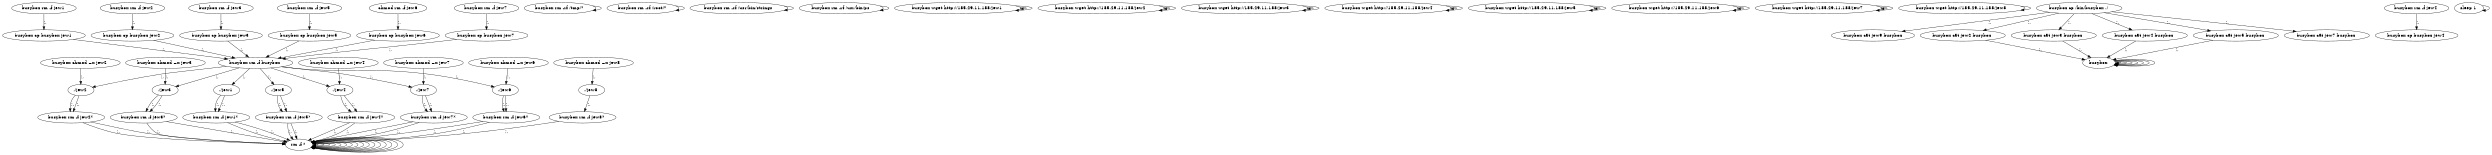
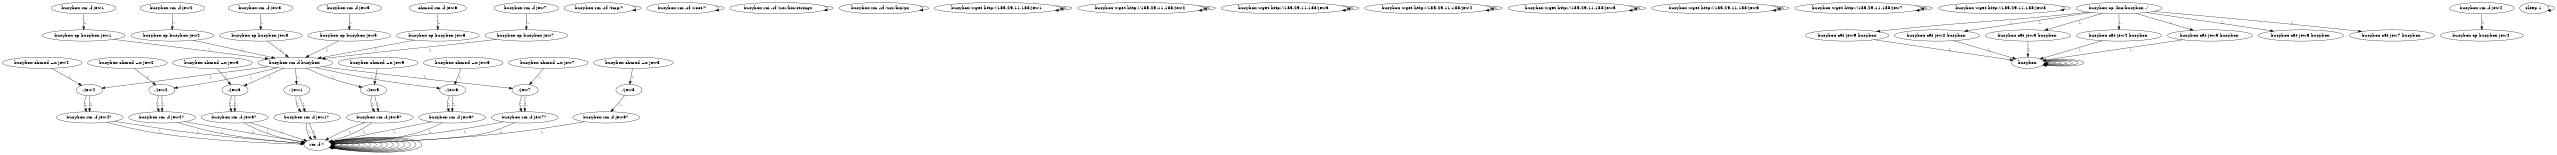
node "busybox cat jew6 busybox": added
edge "busybox cat jew9 busybox" -> "busybox": added, label ";,"
node "busybox chmod +x jew5": added
